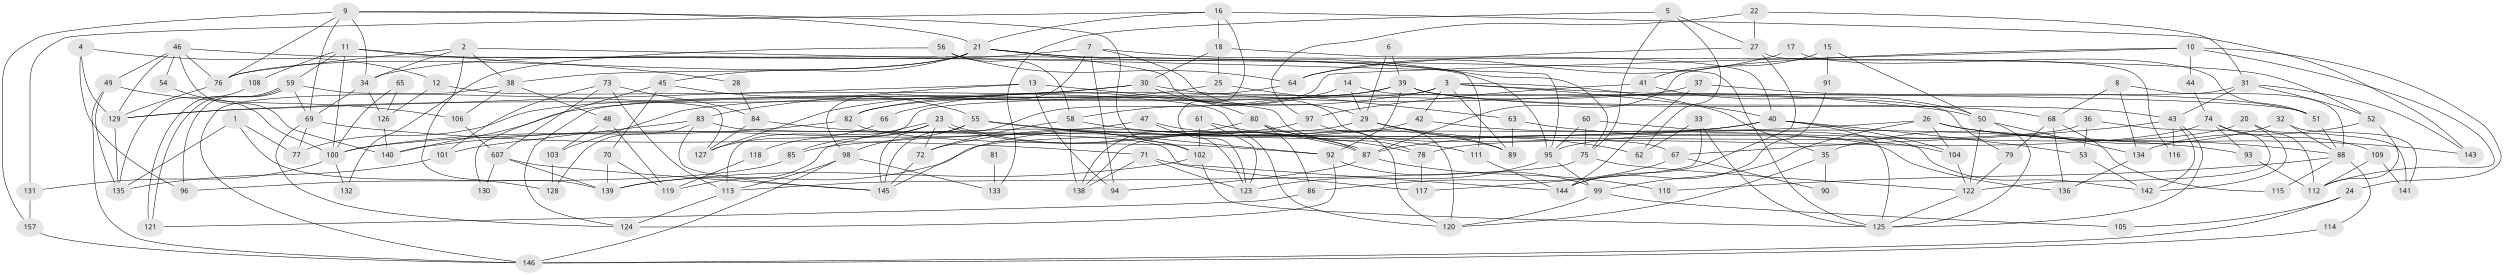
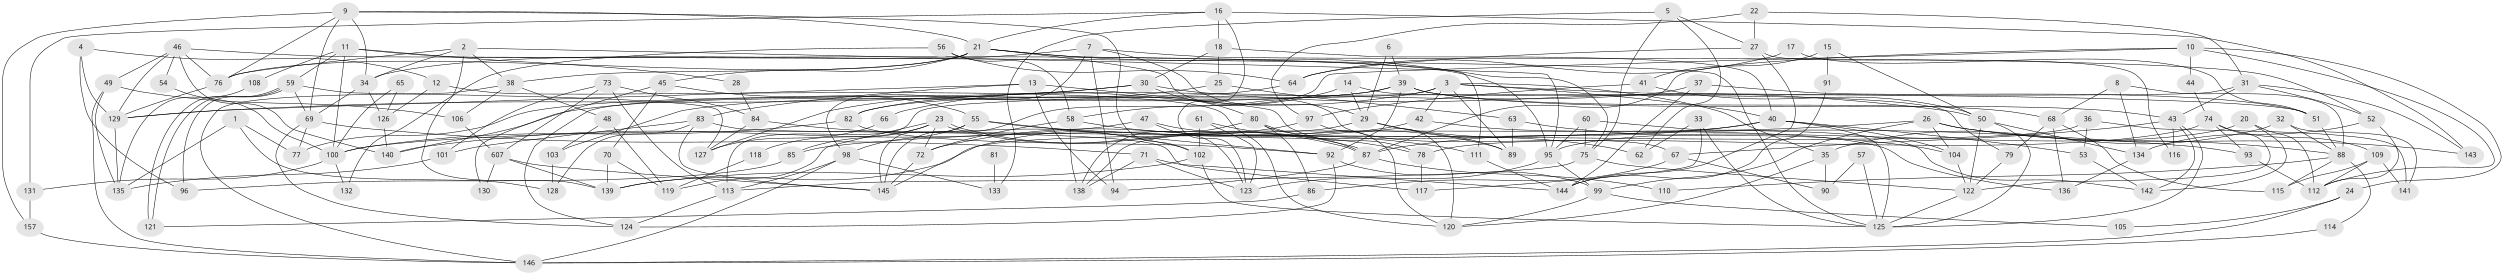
node "57": added
edge "109" -- "115": added
